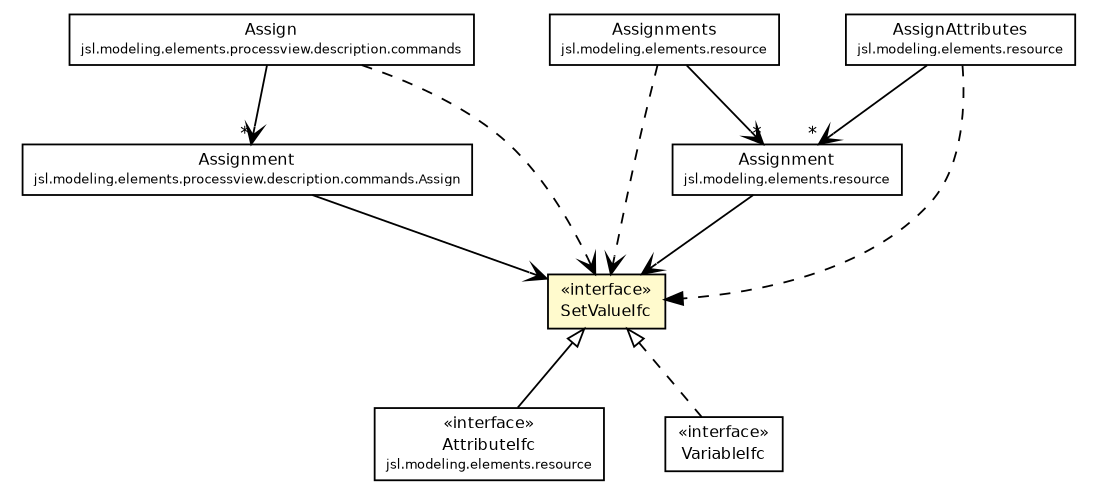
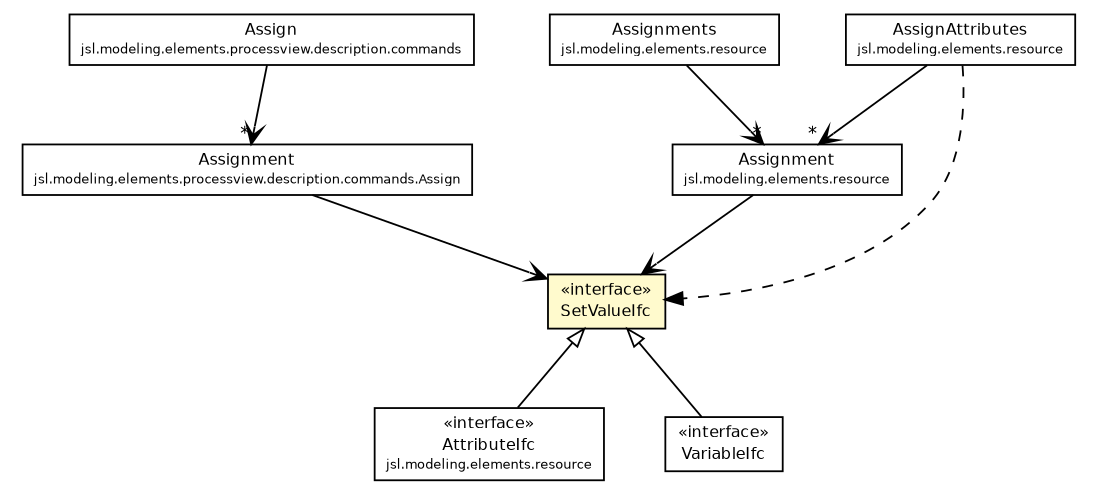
edge "Assign" -> "SetValueIfc": removed
edge "Assignments" -> "SetValueIfc": removed
edge "VariableIfc" -> "SetValueIfc": style dashed -> solid
